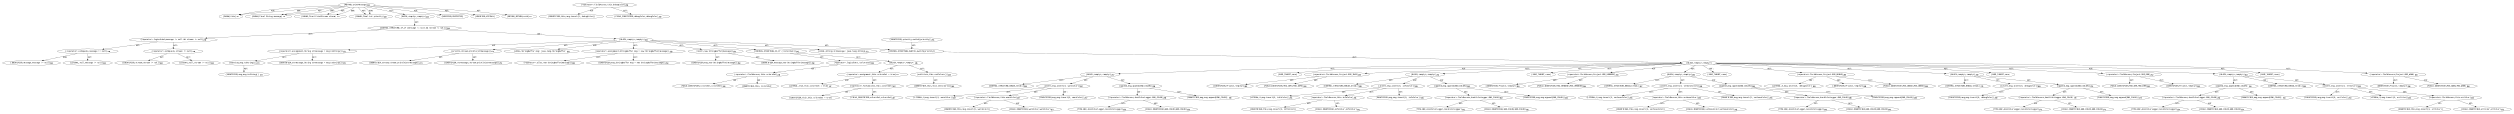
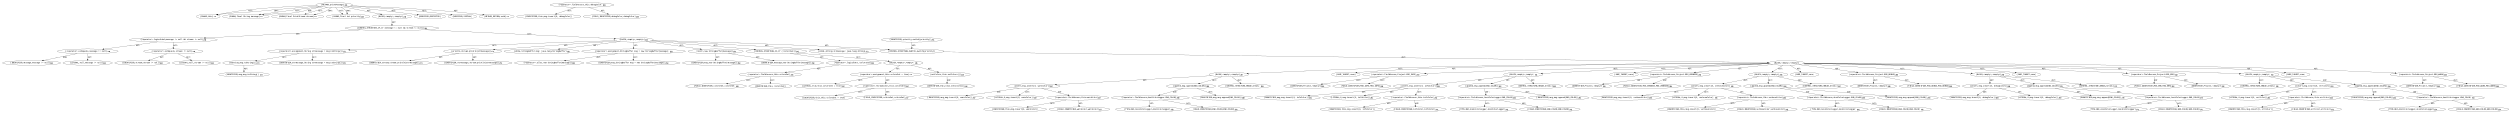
edge "(<operator>.fieldAccess,Project.MSG_DEBUG)" -> "(LITERAL,0,msg.insert(0, debugColor))": now "(insert,msg.insert(0, debugColor))" -> "(LITERAL,0,msg.insert(0, debugColor))"
node "(IDENTIFIER,msg,msg.insert(0, errColor))": removed
